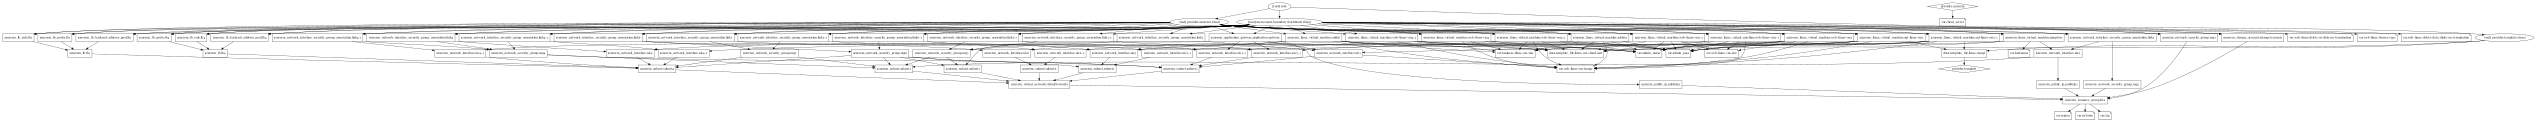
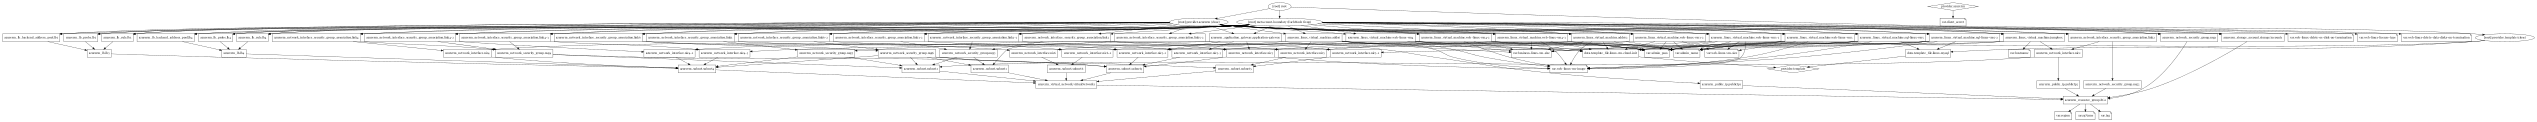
edge "data.template_file.linux-vm-cloud-init" -> "provider.template": added
